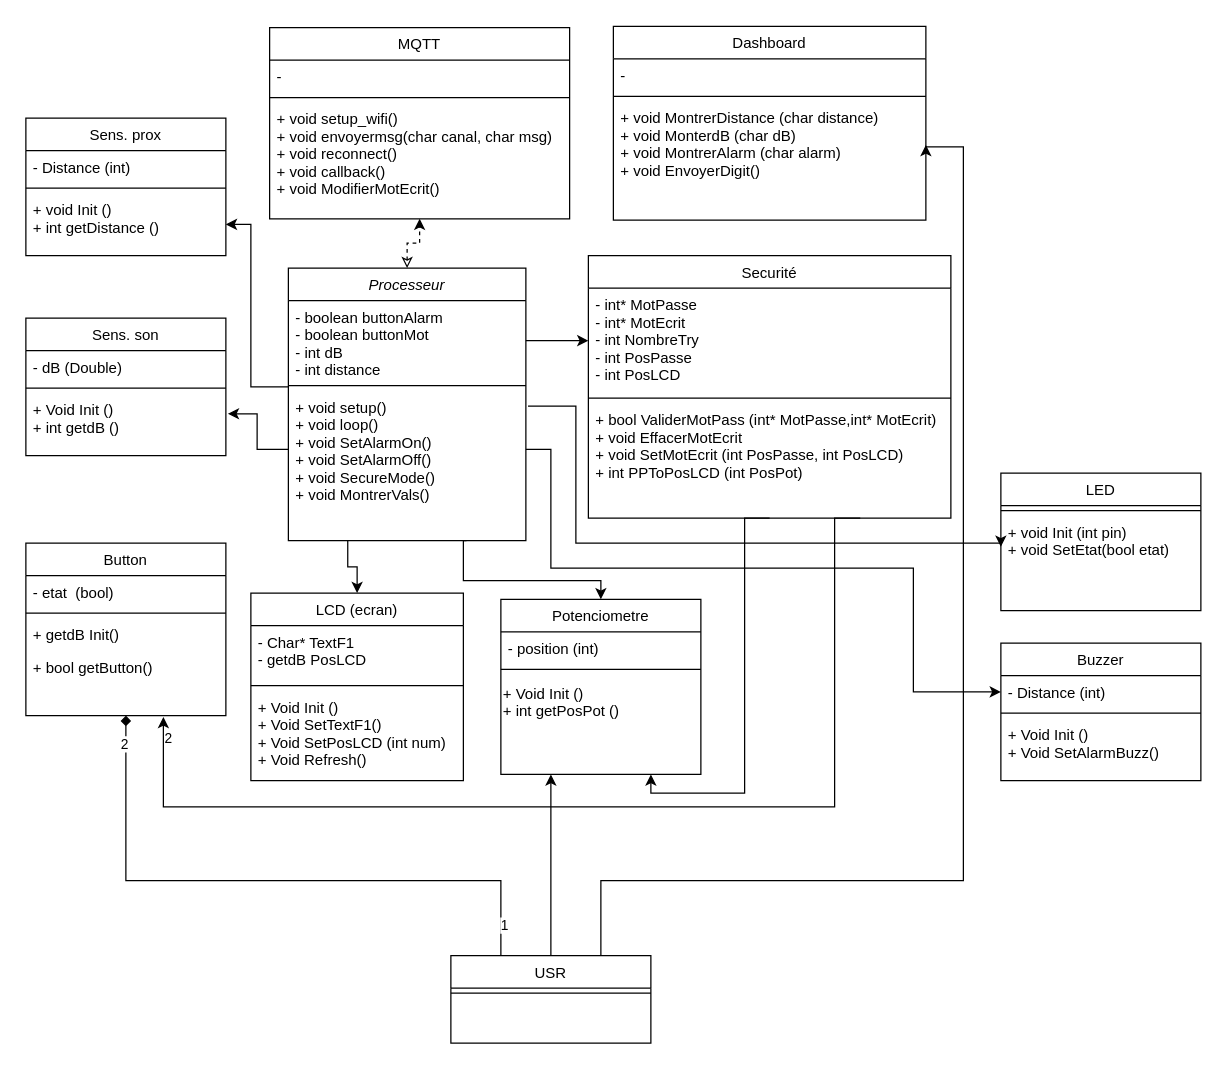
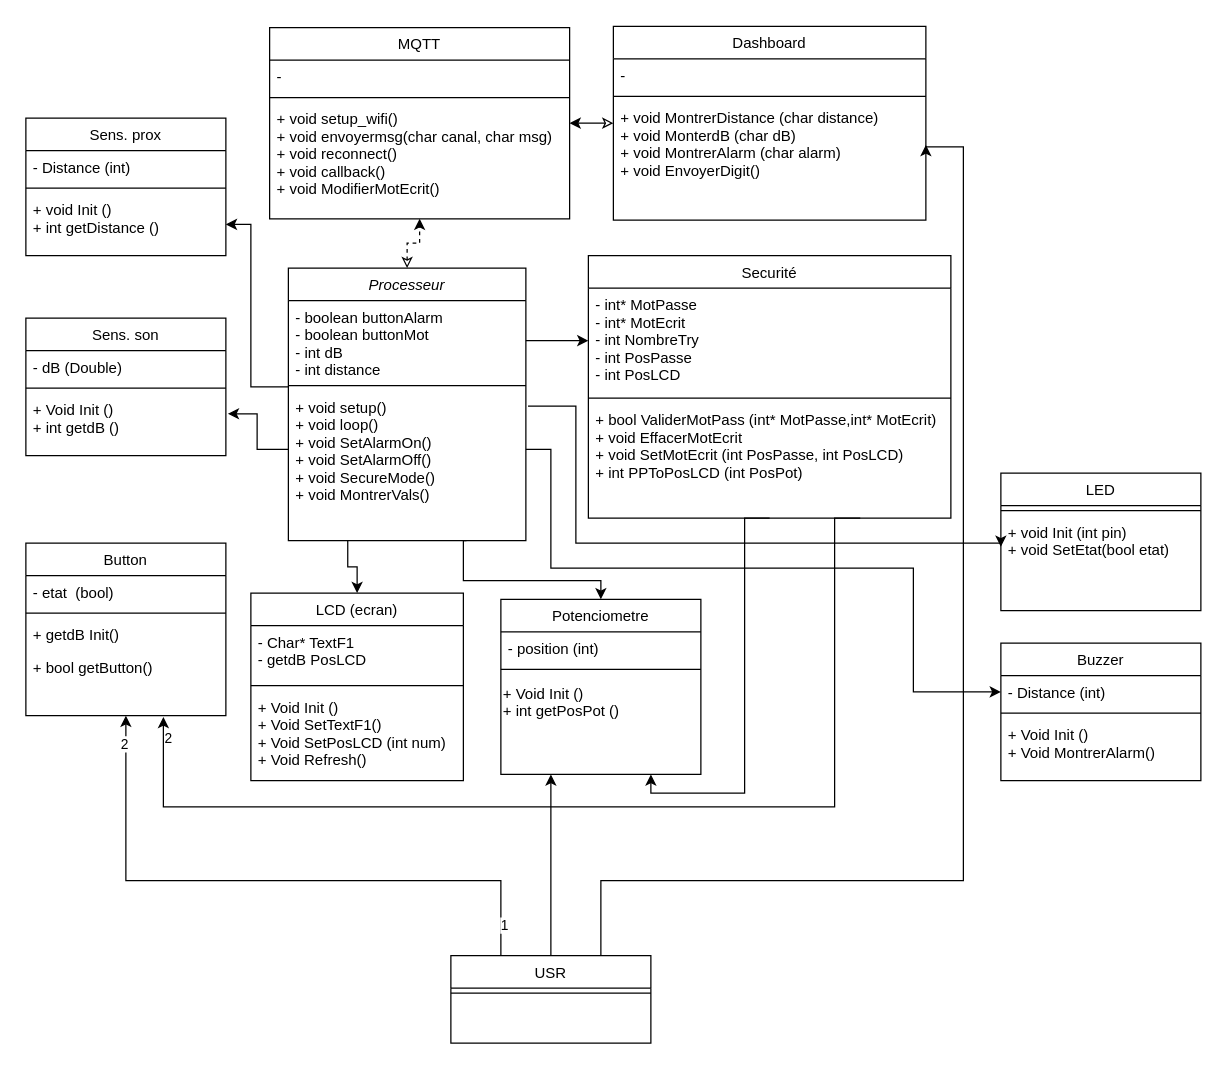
edge "MQTT" -- "Dashboard": added
edge "USR" -> "Button": arrowhead diamond -> classic
node "+ Void Init () + Void SetAlarmBuzz()": label "+ Void Init () + Void SetAlarmBuzz()" -> "+ Void Init () + Void MontrerAlarm()"
